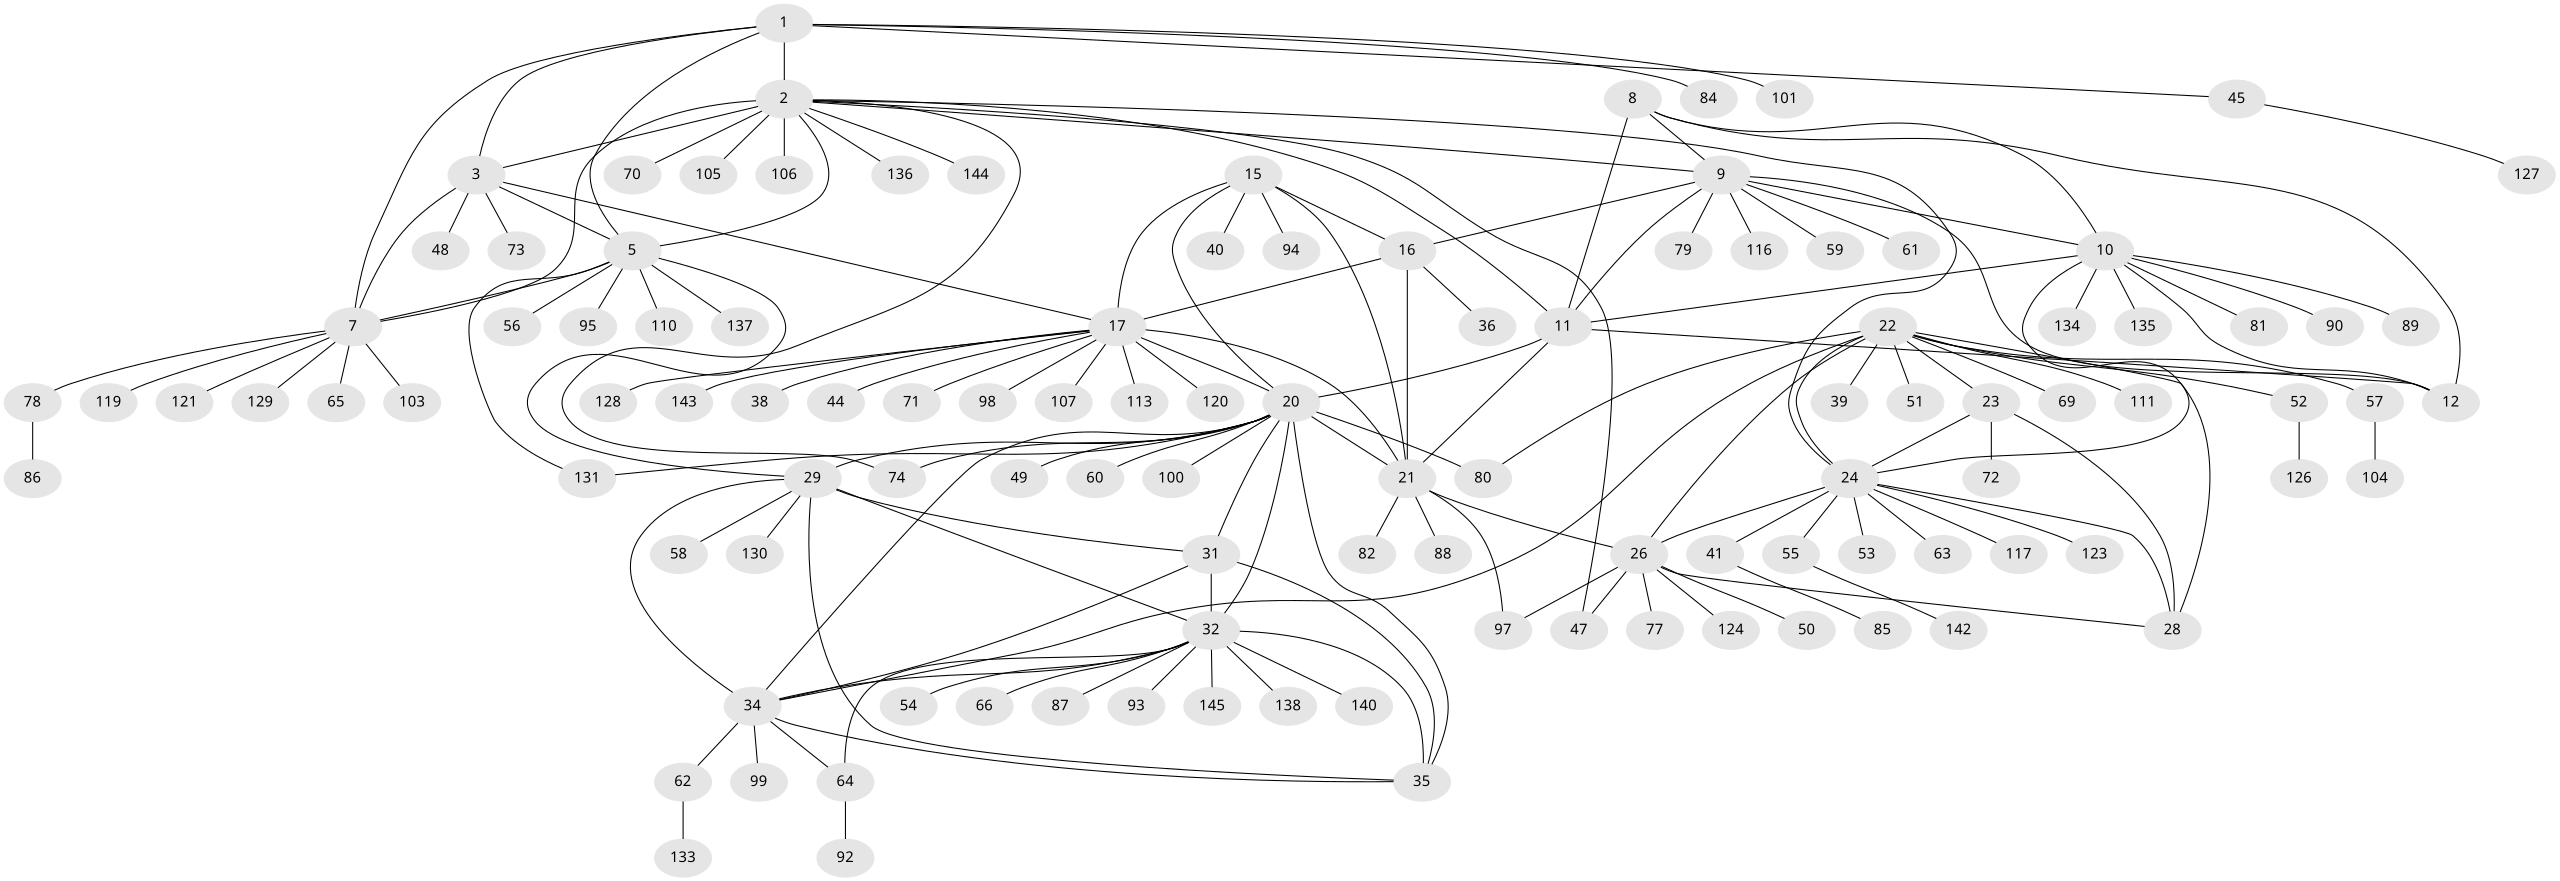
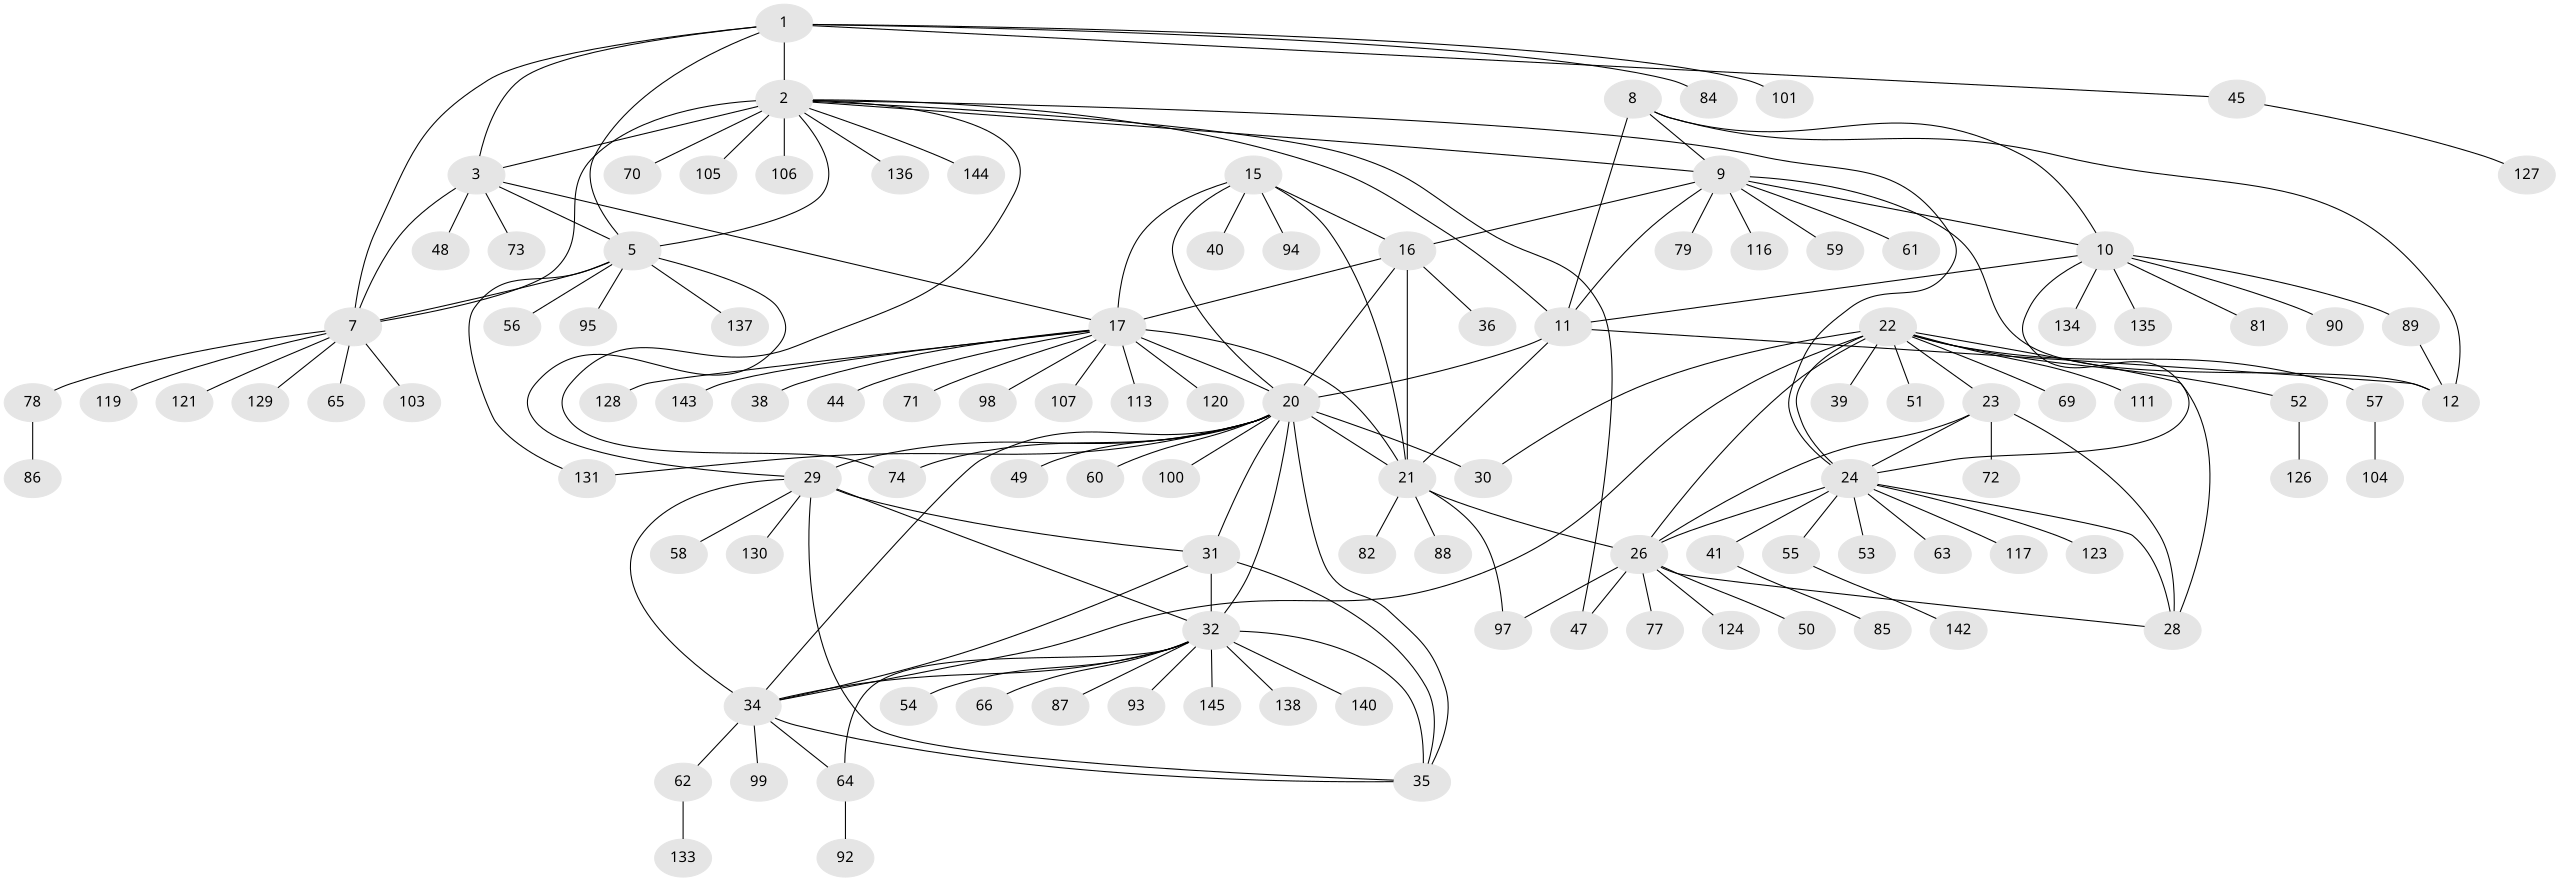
node "110": removed
edge "16" -- "20": added
edge "10" -- "12": now "89" -- "12"
edge "23" -- "26": added
node "80": label "80" -> "30"
